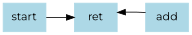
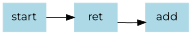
edge "add" -> "ret": reversed
